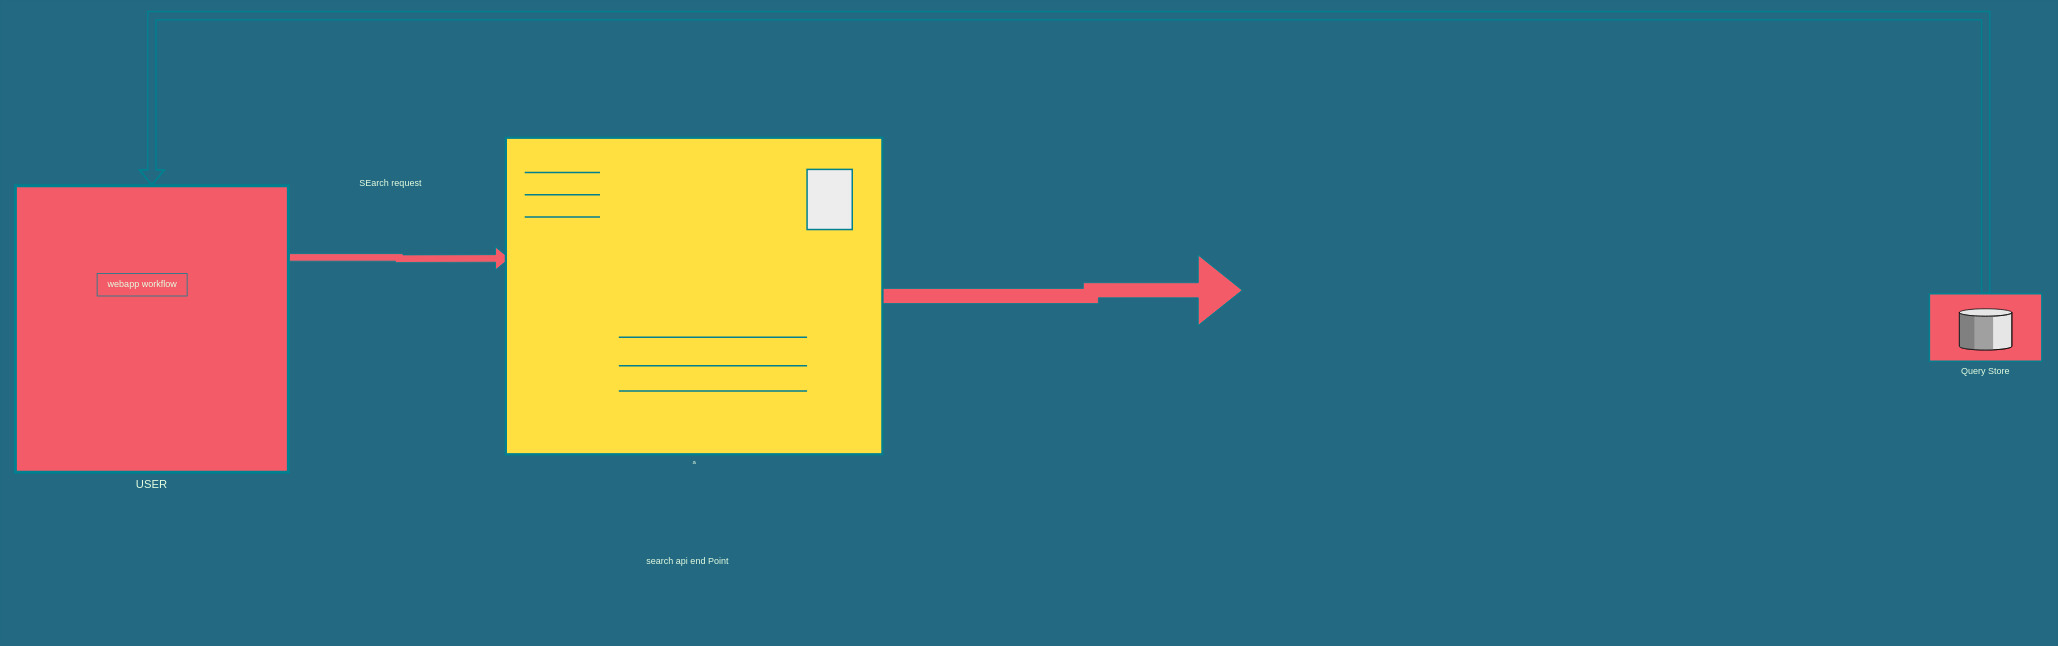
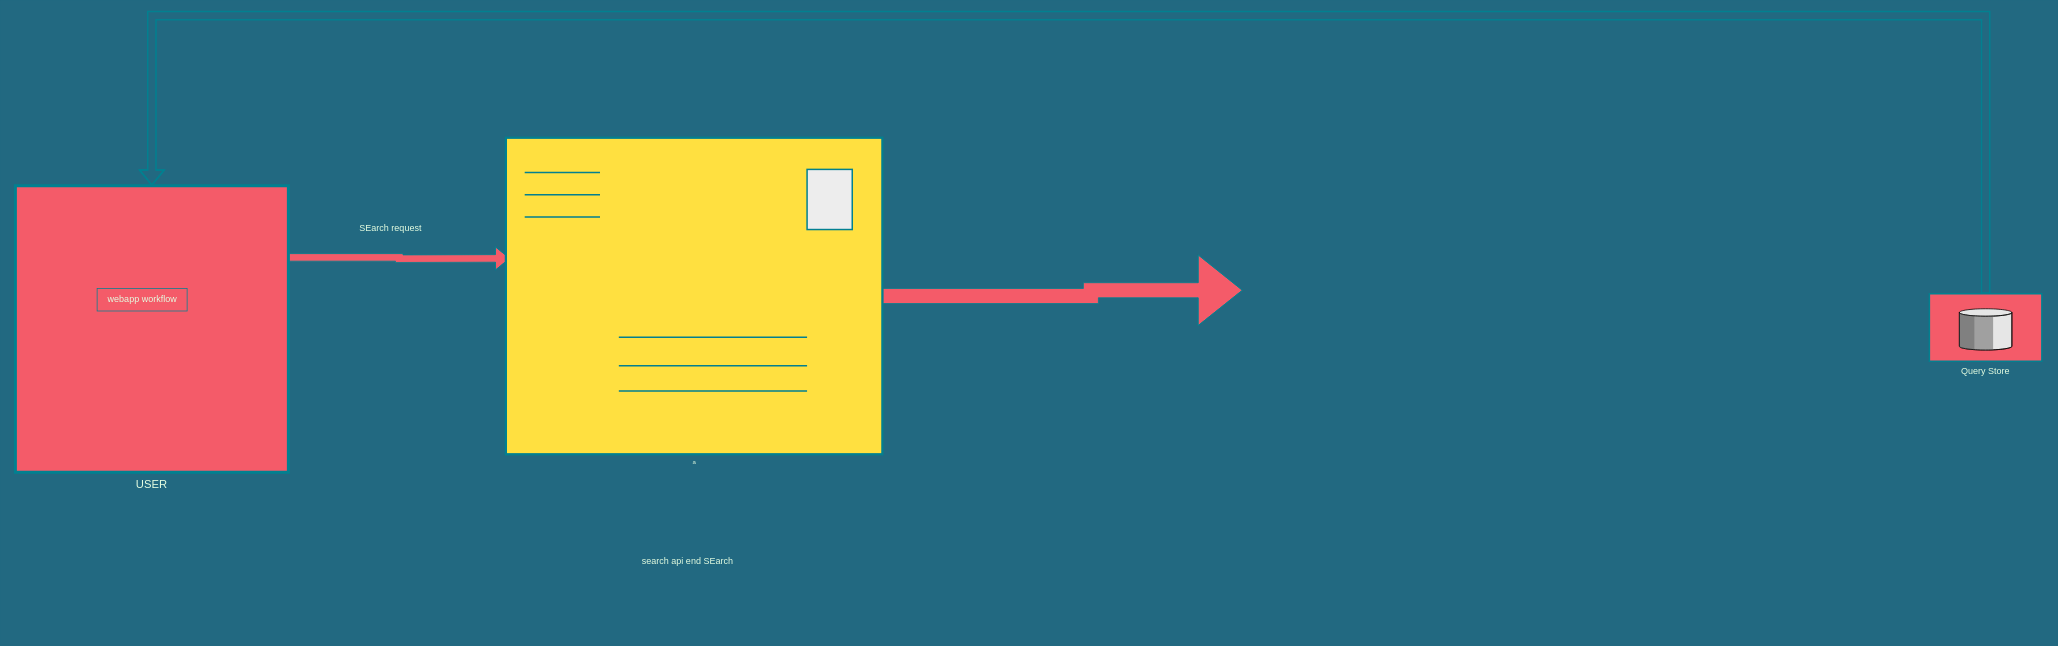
node "SEarch request": moved (390, 183) -> (390, 228)
node "webapp workflow": moved (142, 285) -> (142, 300)
node "search api end Point": label "search api end Point" -> "search api end SEarch"
